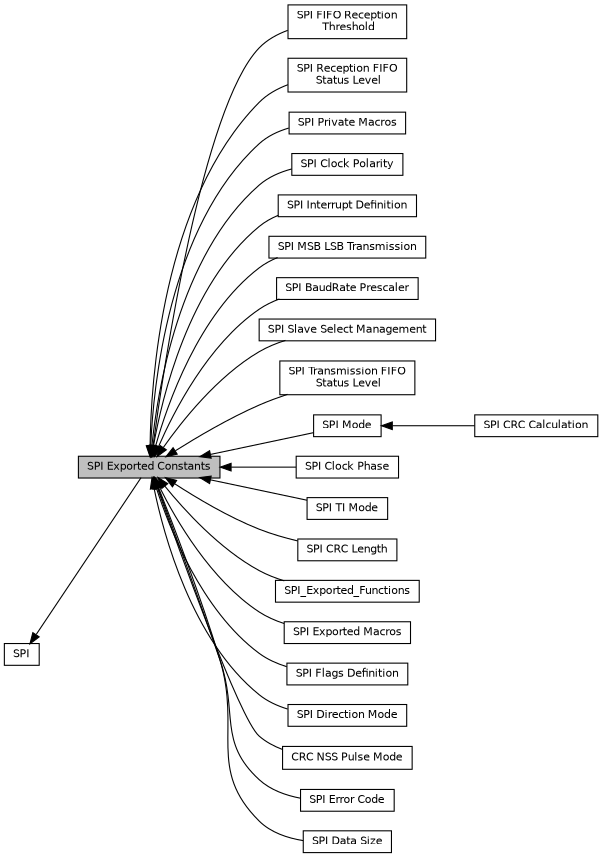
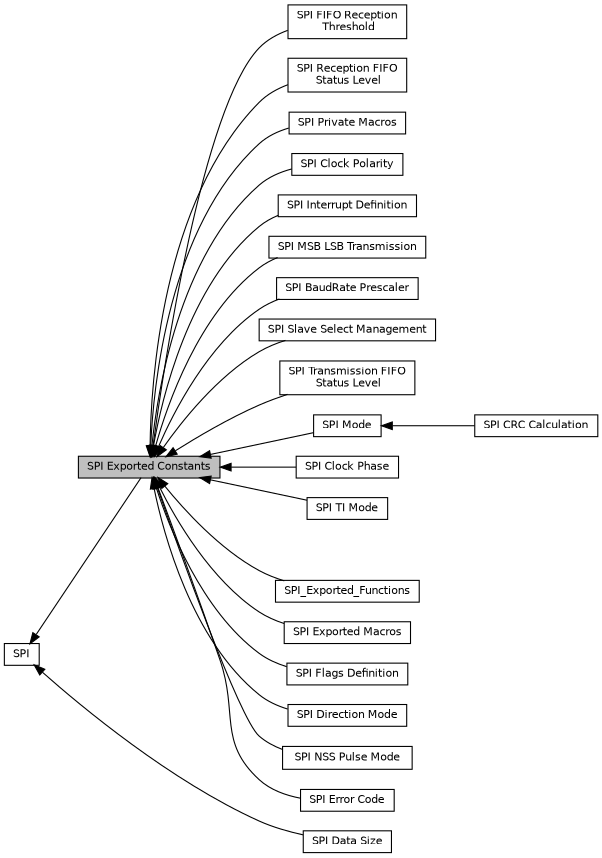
node "SPI CRC Length": removed
edge "SPI Data Size" -> "SPI Exported Constants": now "SPI Data Size" -> "SPI"
node "CRC NSS Pulse Mode": label "CRC NSS Pulse Mode" -> "SPI NSS Pulse Mode"
